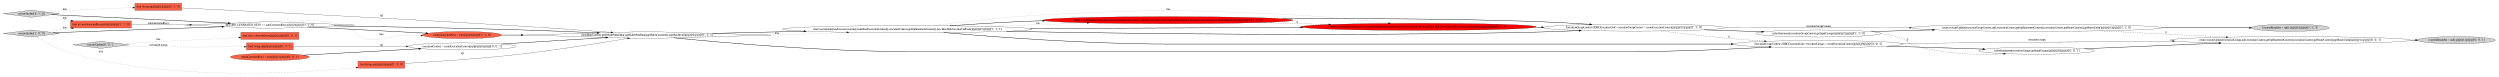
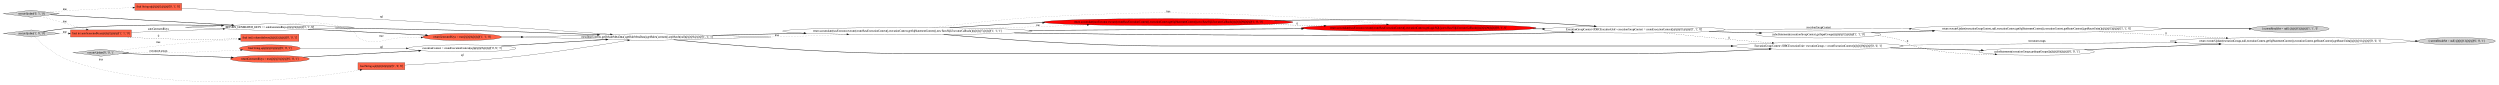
edge "final int autoGeneratedKeys@@@2@@@['1', '1', '0']" -> "final int(( columnIndexes@@@2@@@['0', '0', '1']": added, label "0"
node "final String sql@@@2@@@['0', '0', '1']": shape box -> ellipse
edge "executeUpdate['0', '0', '1']" -> "returnGeneratedKeys = true@@@3@@@['0', '0', '1']": added
